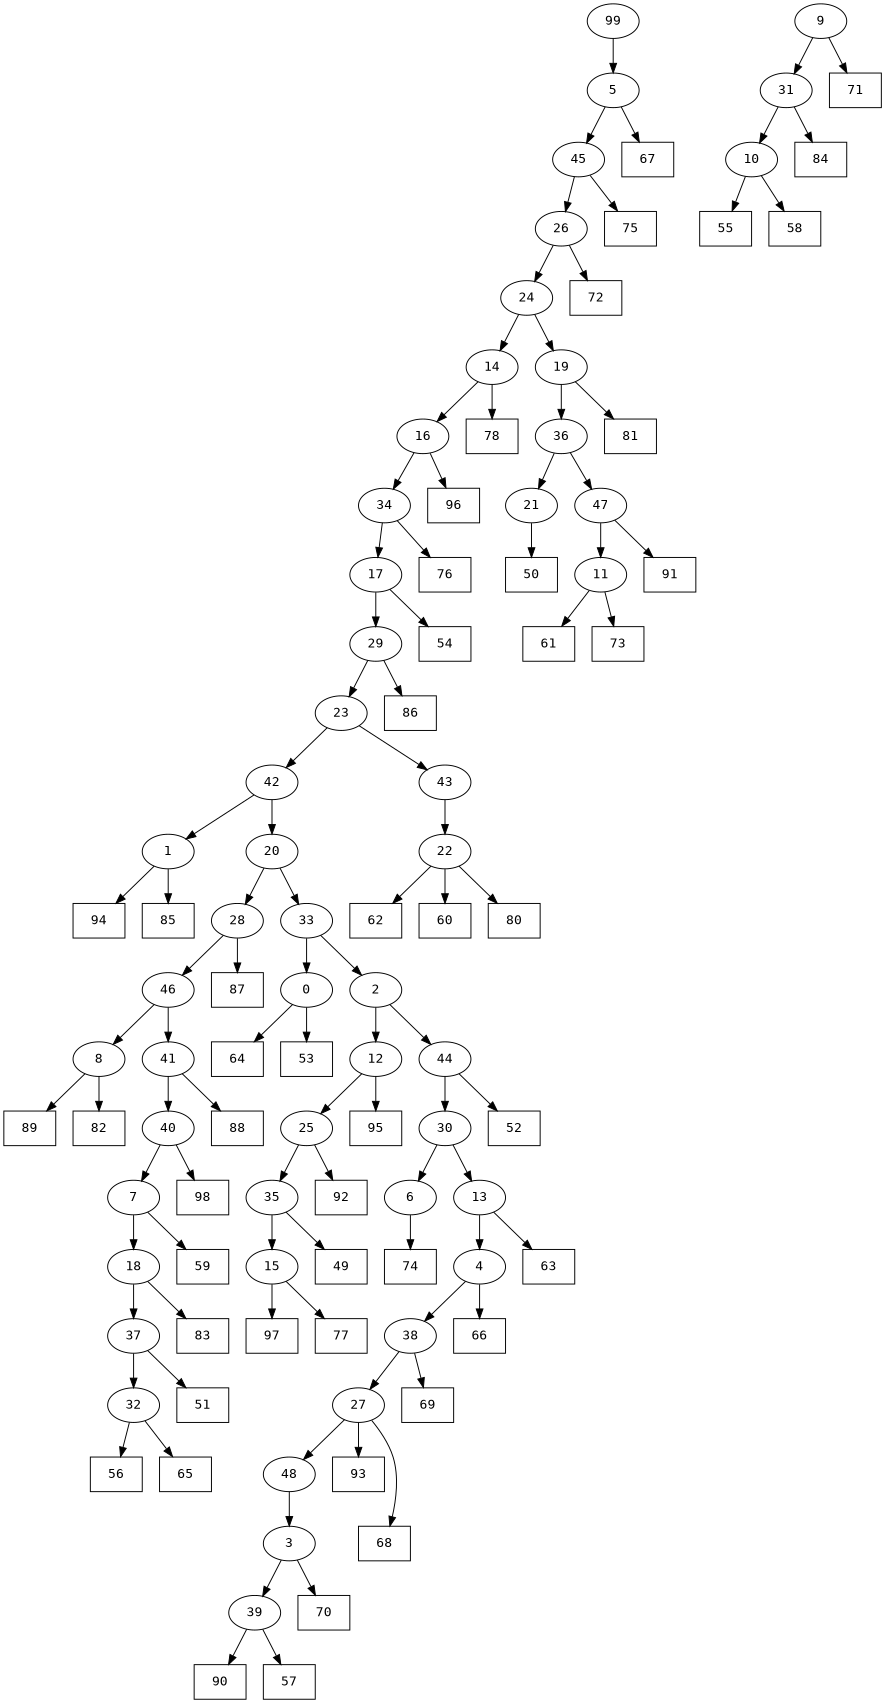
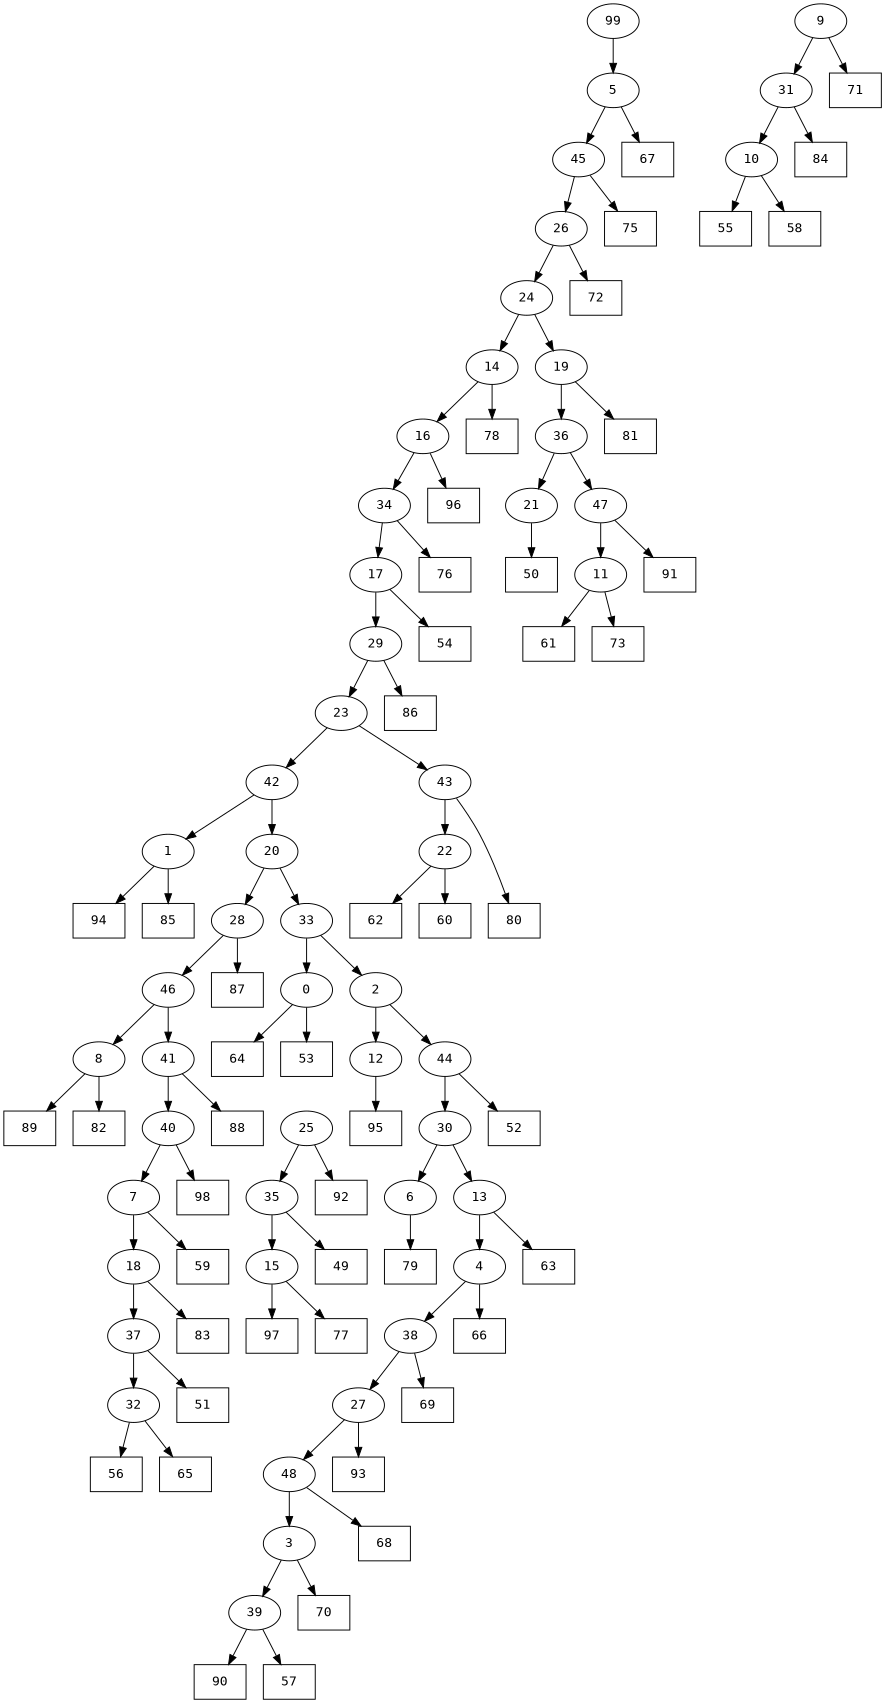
edge "22" -> "80": now "43" -> "80"
edge "12" -> "25": removed
node "74": label "74" -> "79"
edge "27" -> "68": now "48" -> "68"
